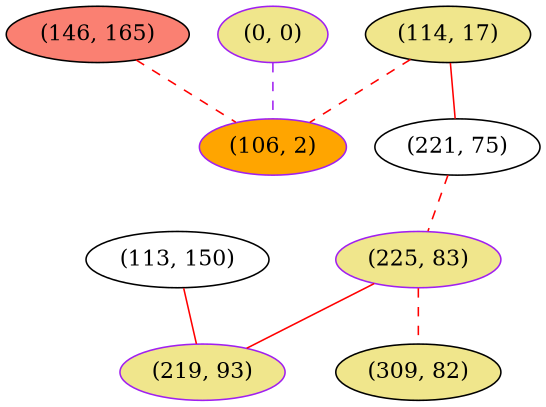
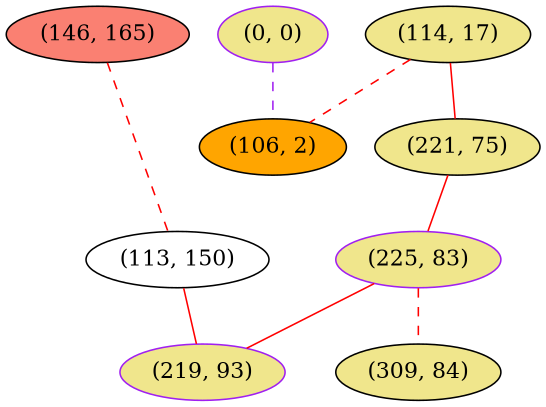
edge "(146, 165)" -- "(106, 2)": now "(146, 165)" -- "(113, 150)"
node "(106, 2)": color purple -> black
node "(221, 75)": fillcolor white -> khaki
edge "(221, 75)" -- "(225, 83)": style dashed -> solid
node "(309, 82)": label "(309, 82)" -> "(309, 84)"
